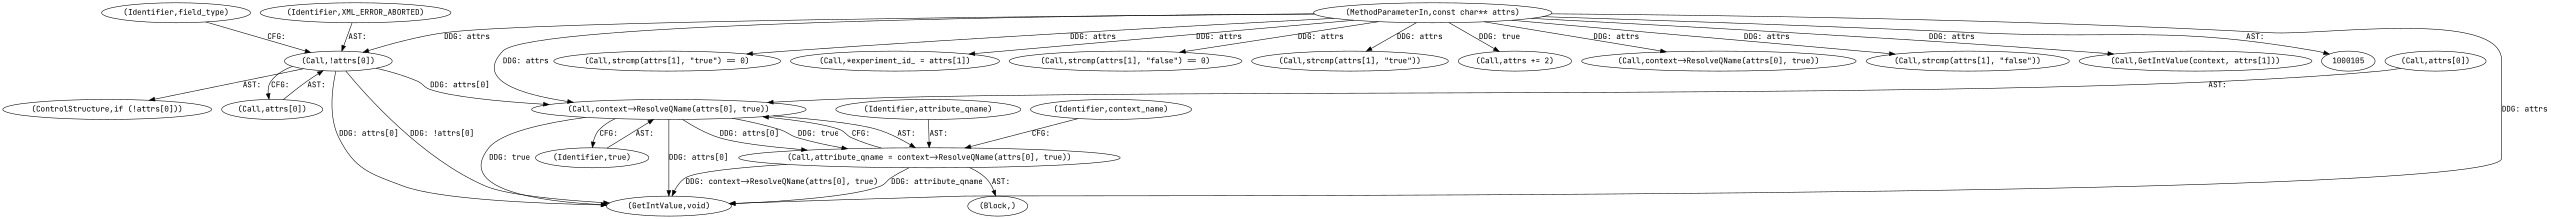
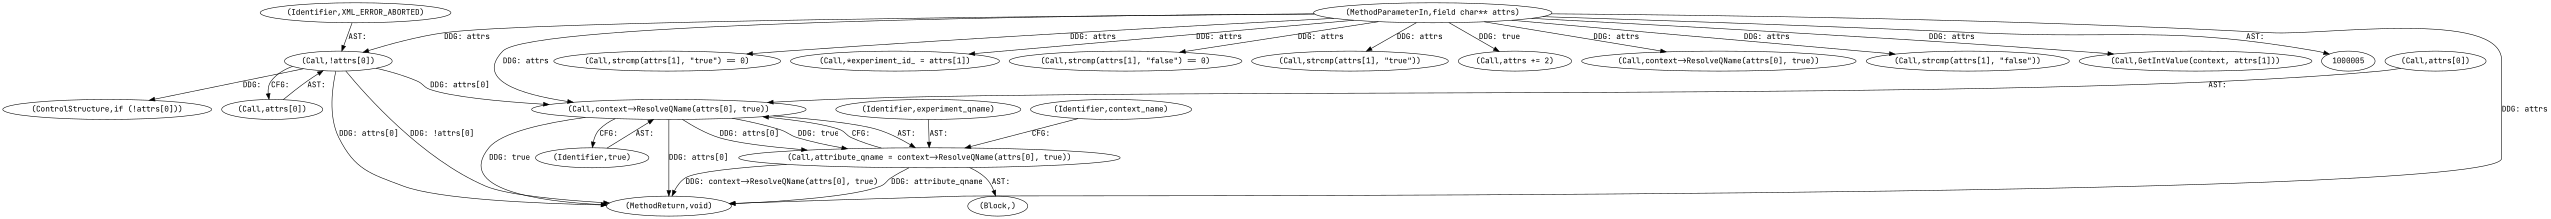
node "(Identifier,field_type)": removed
node "(MethodParameterIn,const char** attrs)": label "(MethodParameterIn,const char** attrs)" -> "(MethodParameterIn,field char** attrs)"
node "1000105": label "1000105" -> "1000005"
edge "(Call,!attrs[0])" -> "(ControlStructure,if (!attrs[0]))": label "AST: " -> "DDG: "
node "(Identifier,attribute_qname)": label "(Identifier,attribute_qname)" -> "(Identifier,experiment_qname)"
node "(GetIntValue,void)": label "(GetIntValue,void)" -> "(MethodReturn,void)"
